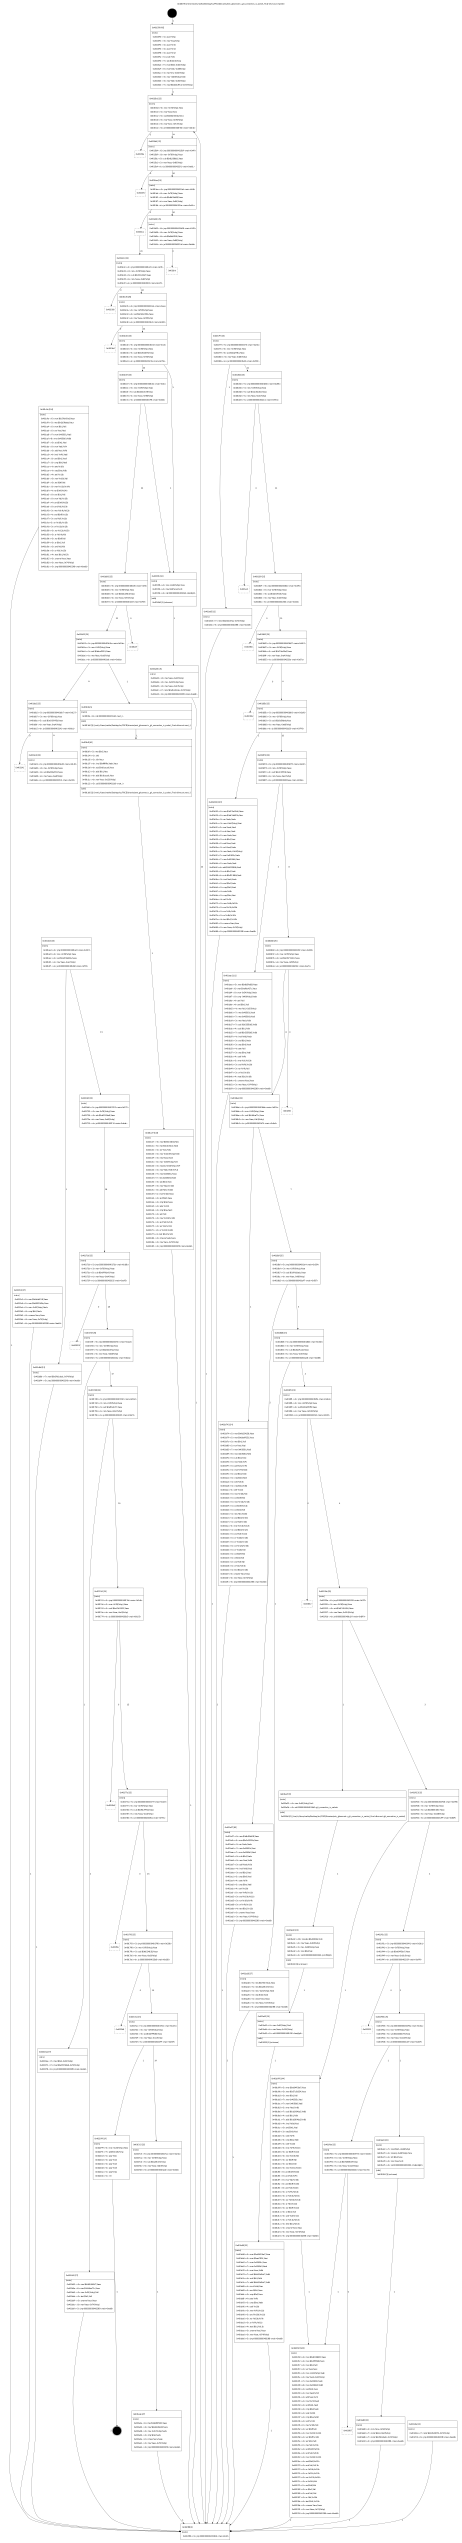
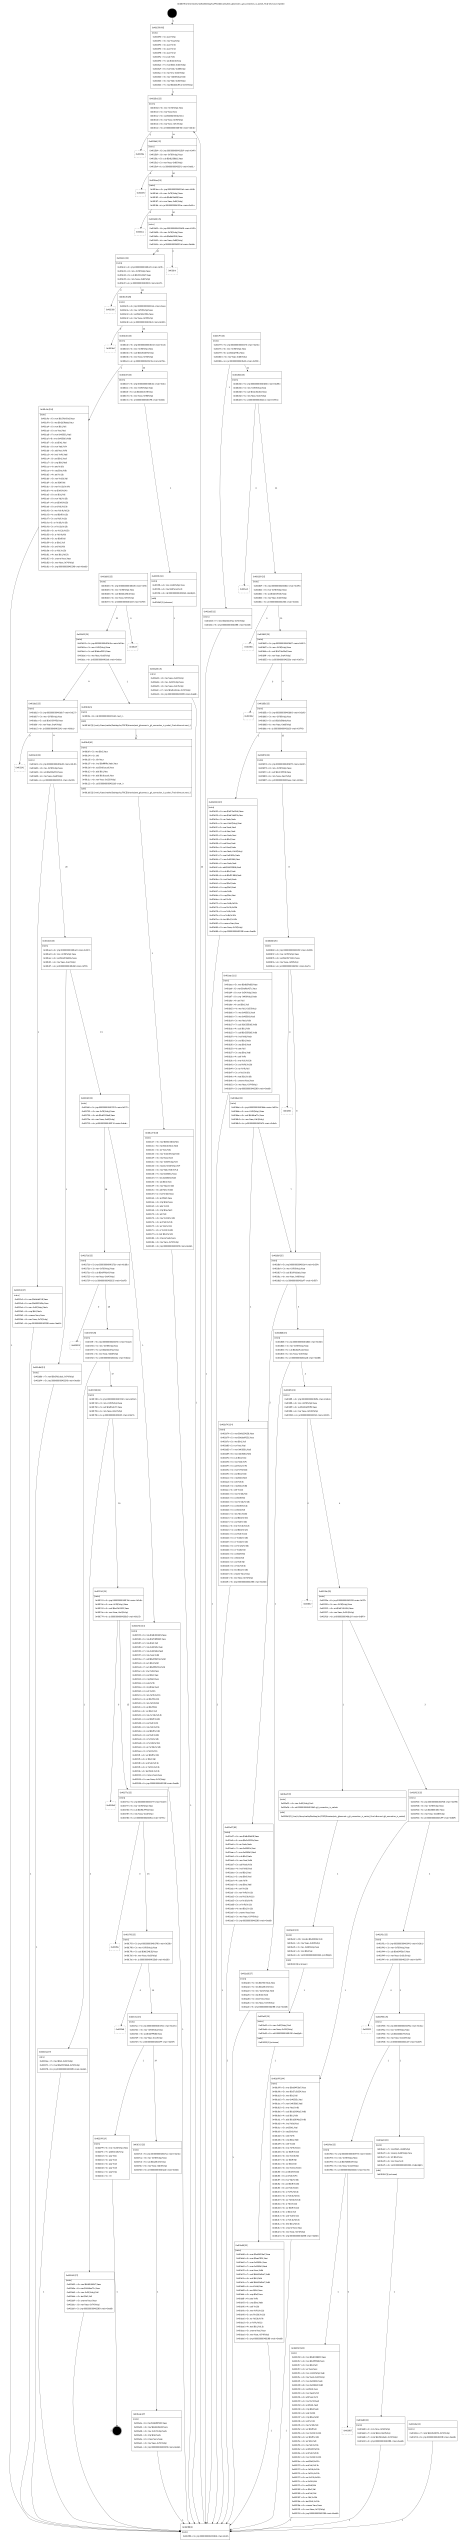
edge "0x4022ac" -> "0x40161c [25]": now "0x401603 [25]" -> "0x40161c [25]"
edge "0x40164e [25]" -> "0x4019f6 [13]": now "0x40164e [25]" -> "0x401c9a [134]"
edge "0x401667 [25]" -> "0x401680 [25]": removed, label "22"
edge "0x4016cb [25]" -> "0x4016e4 [25]": added, label "20"
edge "0x401874 [25]" -> "0x401aea [111]": removed, label "2"
edge "0x40188d [25]" -> "0x4018a6 [25]": now "0x40188d [25]" -> "0x4018bf [25]"
edge "0x4016cb [25]" -> "0x4019c3 [27]": added, label "1"
node "0x40217d [144]": added
edge "0x401d99 [144]" -> "0x40220d [140]": now "0x401d99 [144]" -> "0x4023f8 [5]"
edge "0x40216a [19]" -> "0x4023f8 [5]": added, label "1"
